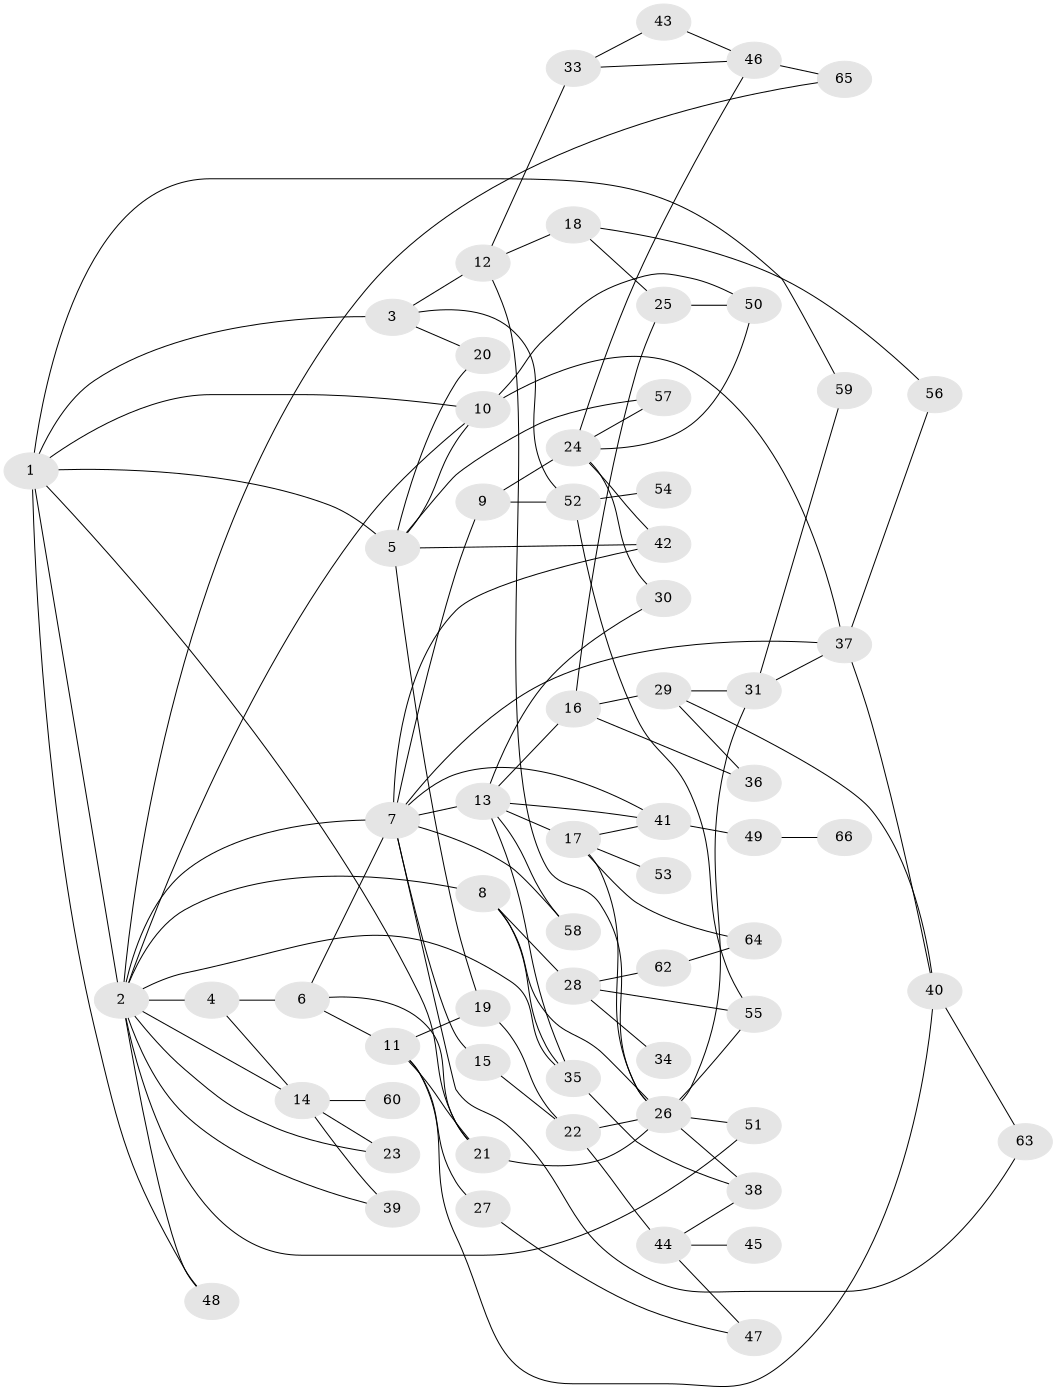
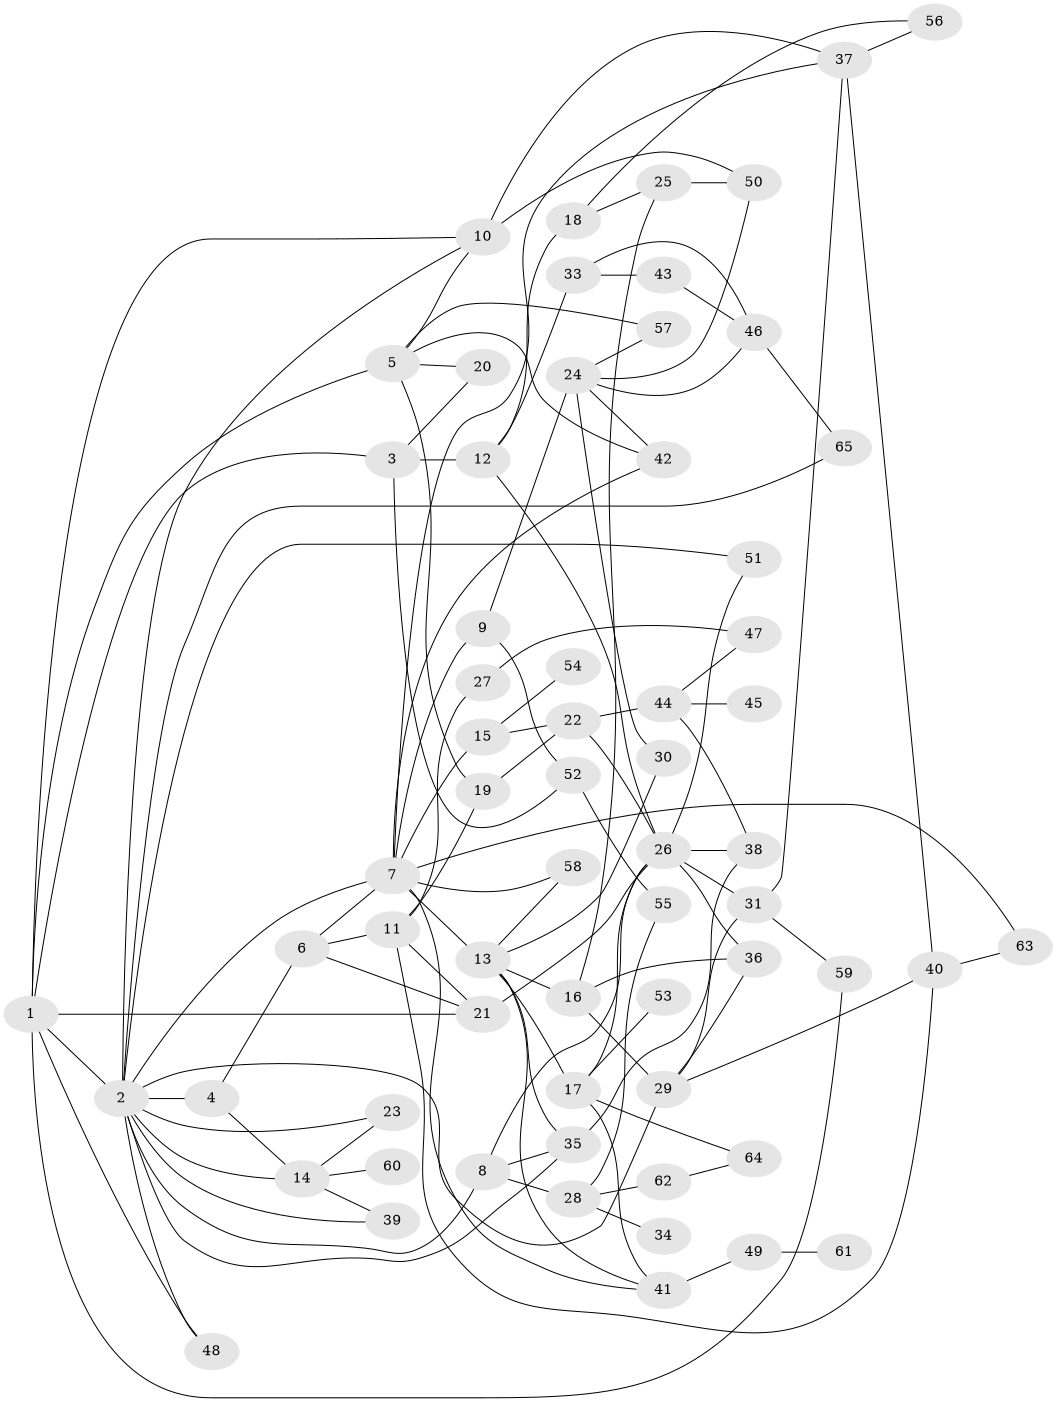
edge "54" -- "52": now "54" -- "15"
node "66": label "66" -> "61"
edge "55" -- "26": now "36" -- "26"
edge "29" -- "2": added
